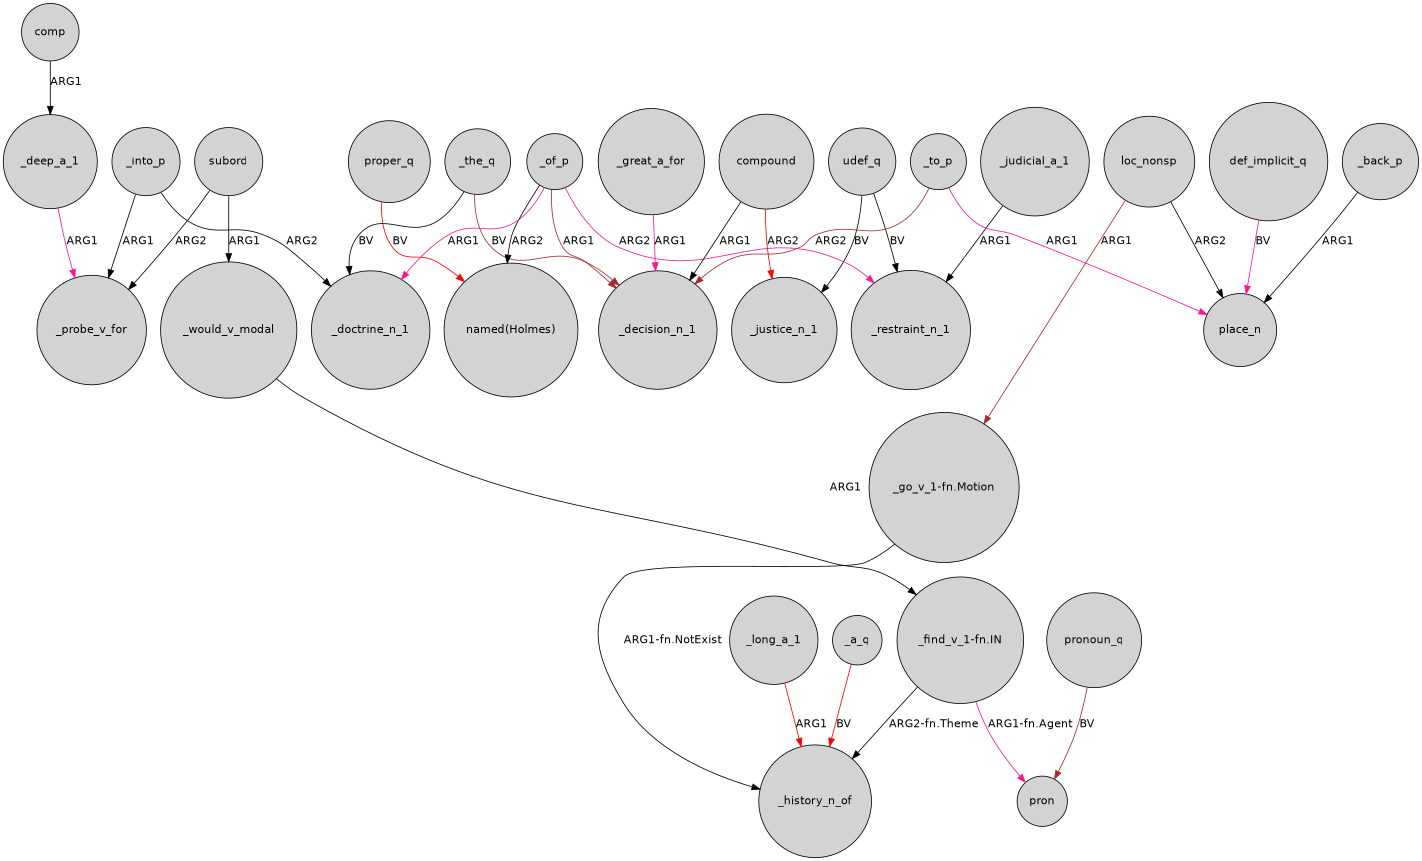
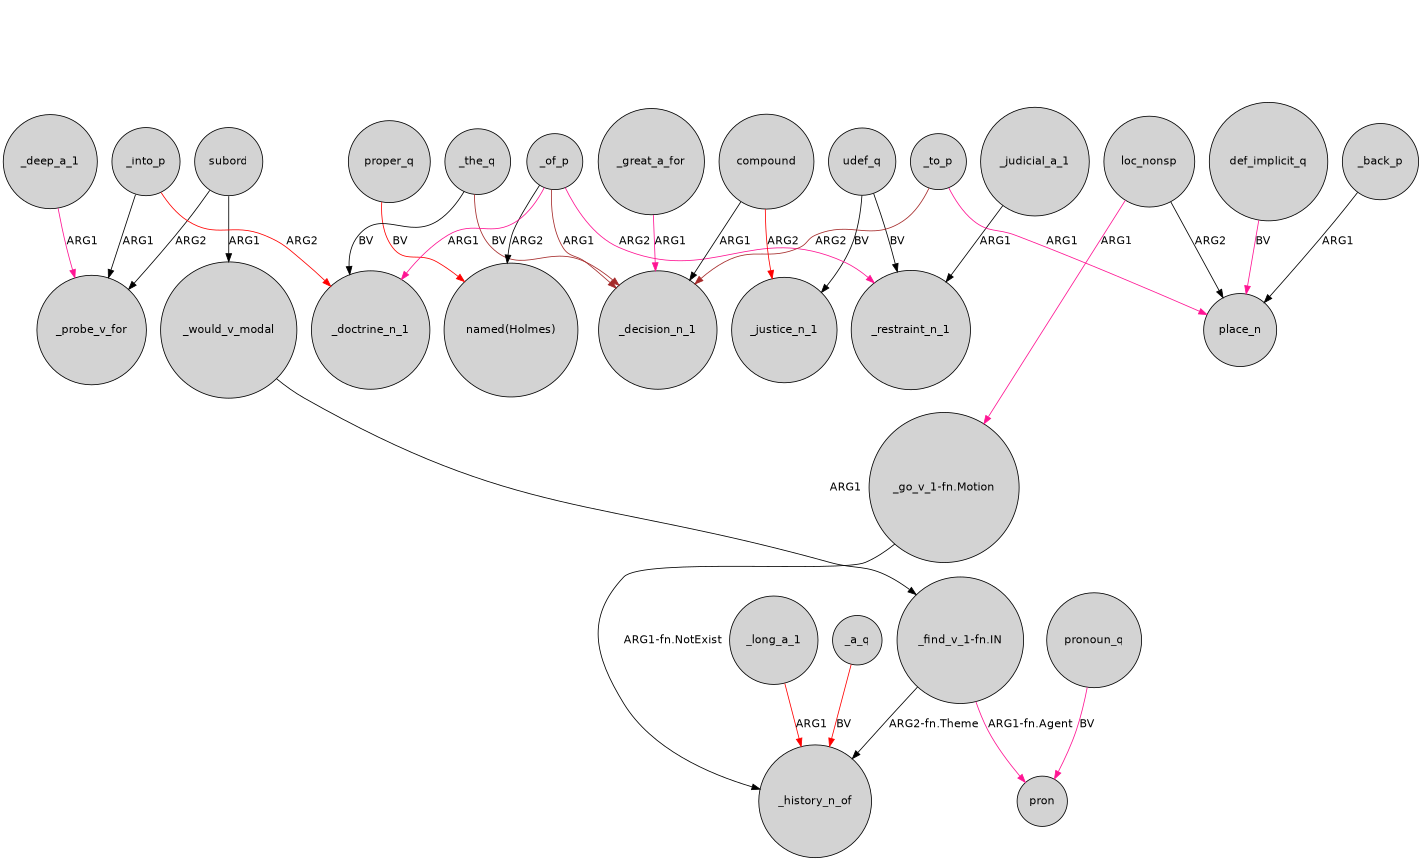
node "comp": removed
edge "_into_p" -> "_doctrine_n_1": color black -> red
edge "loc_nonsp" -> "_go_v_1-fn.Motion": color brown -> deeppink
edge "pronoun_q" -> "pron": color brown -> deeppink
